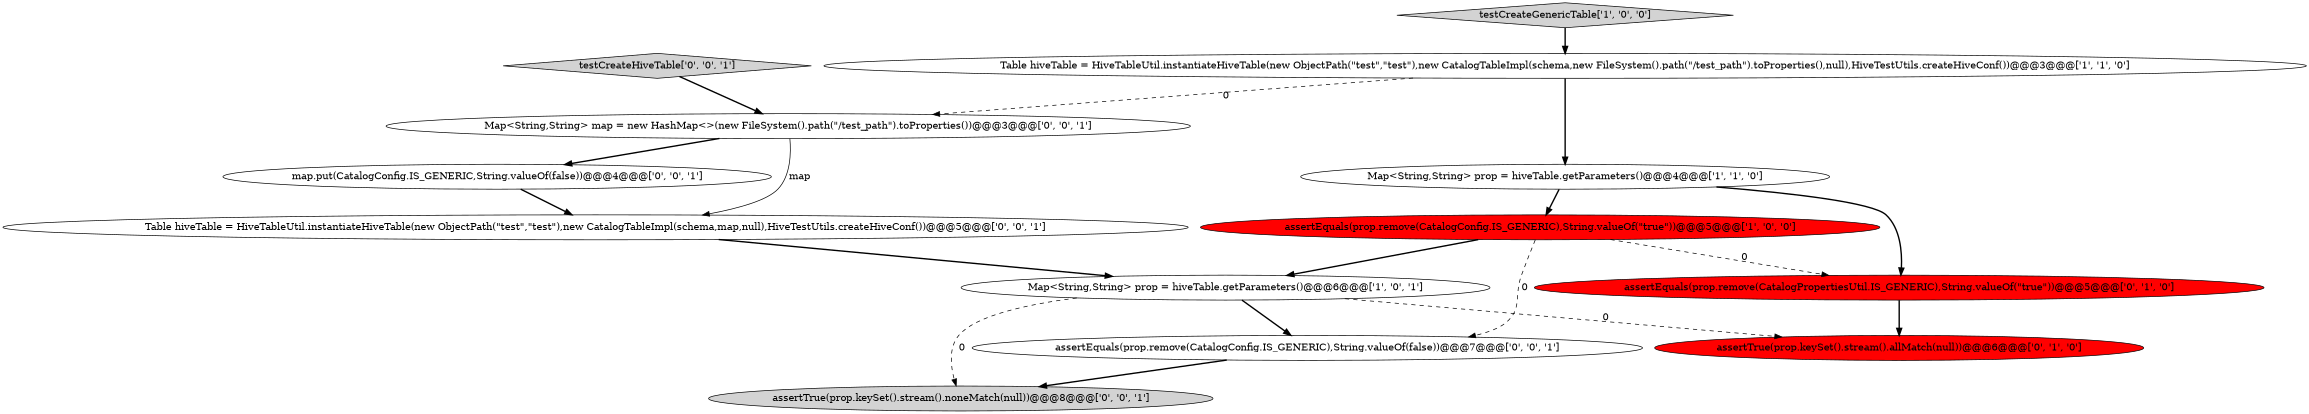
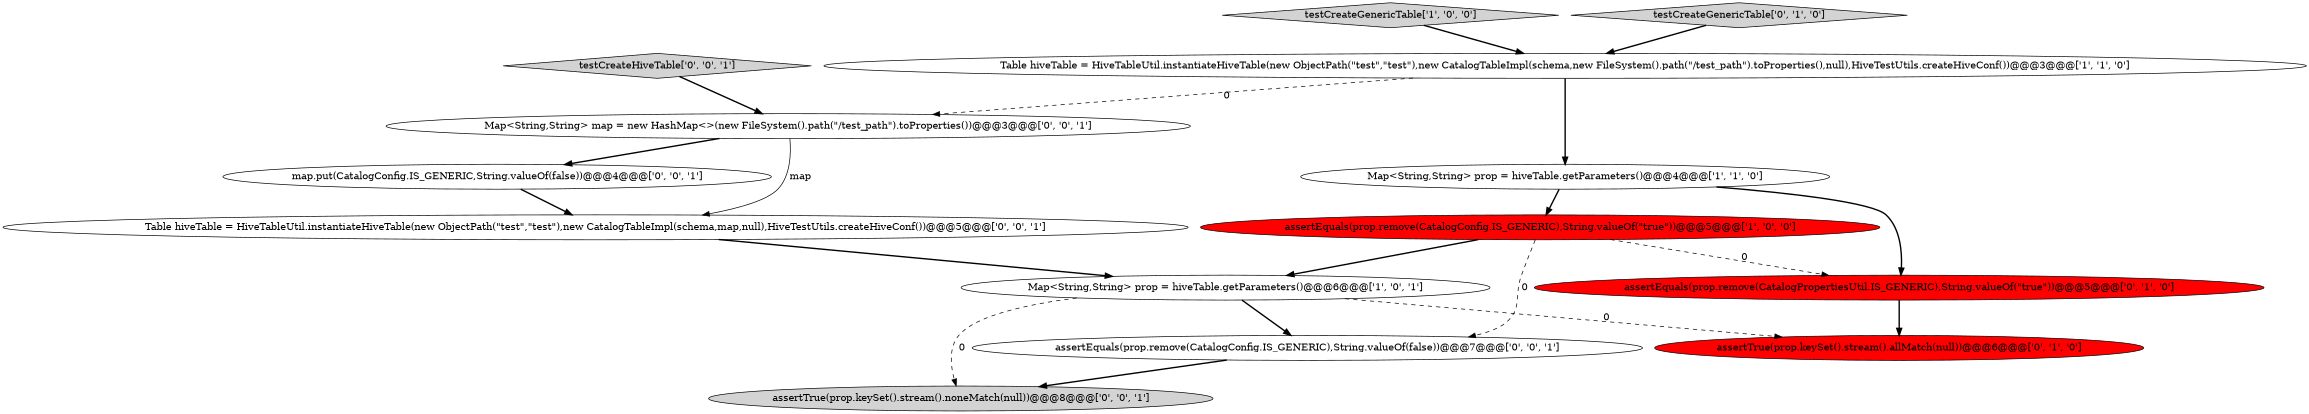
node "testCreateGenericTable['0', '1', '0']": added
